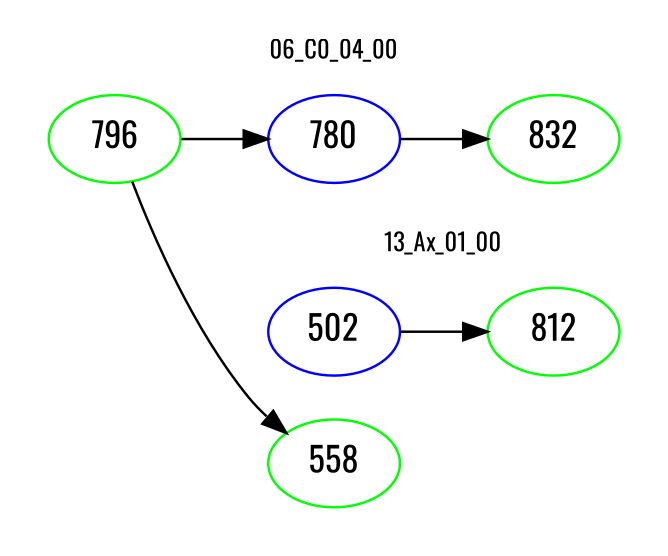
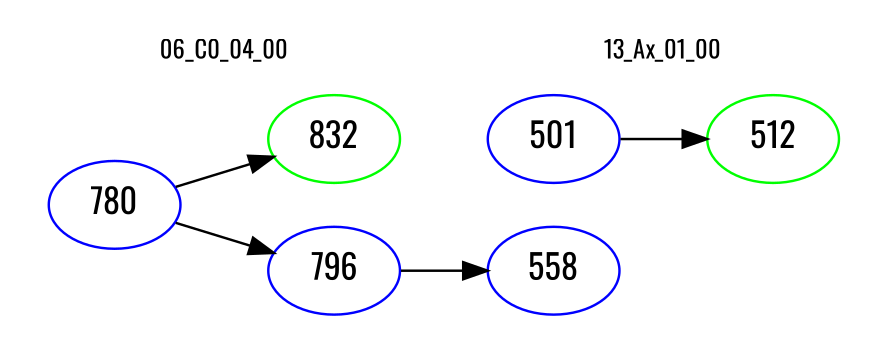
node "796": color green -> blue
edge "796" -> "780": reversed
node "502": label "502" -> "501"
node "812": label "812" -> "512"
node "558": color green -> blue
